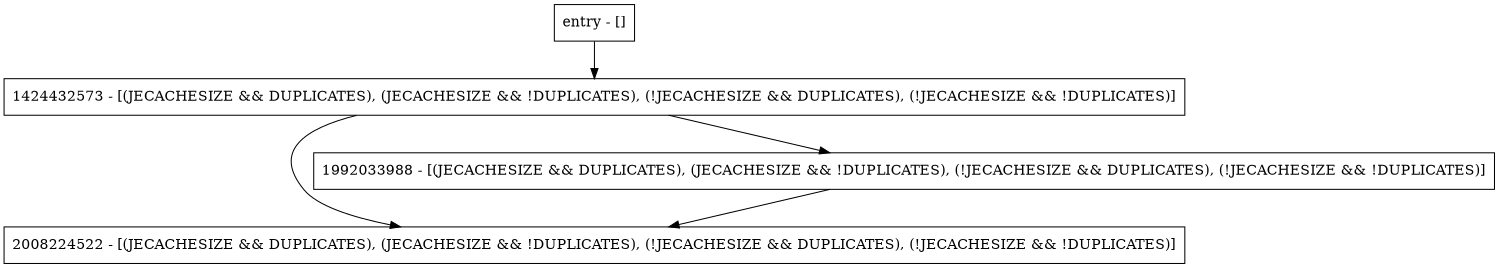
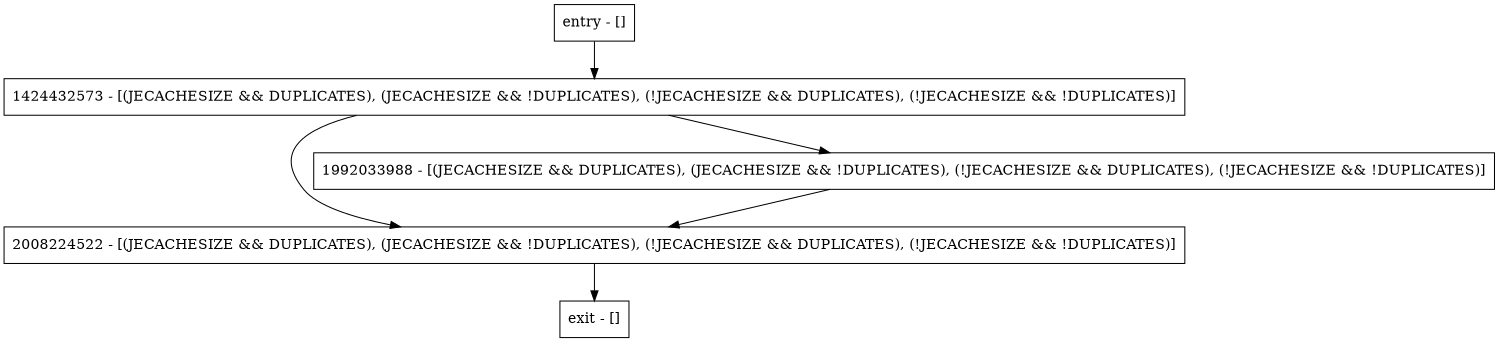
node "exit - []": added
